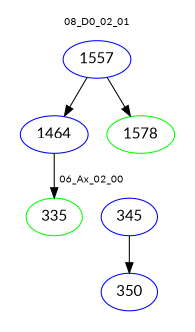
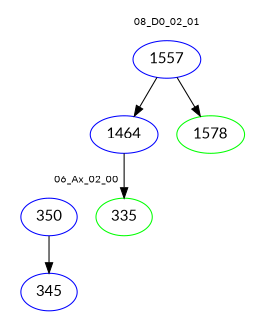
edge "345" -> "350": reversed
